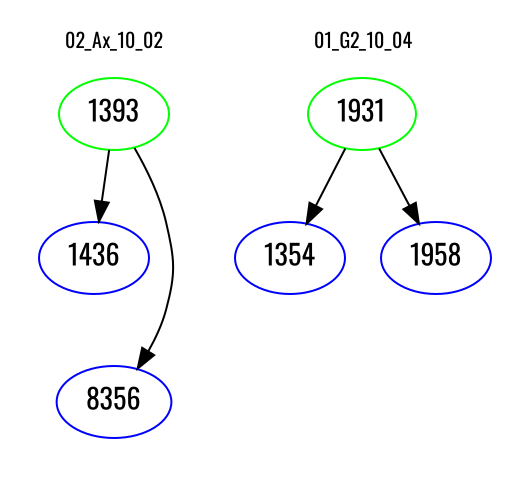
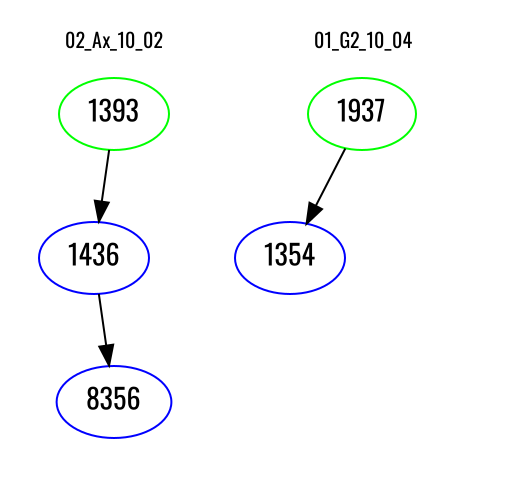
node "1931": label "1931" -> "1937"
edge "1393" -> "8356": now "1436" -> "8356"
node "1958": removed
